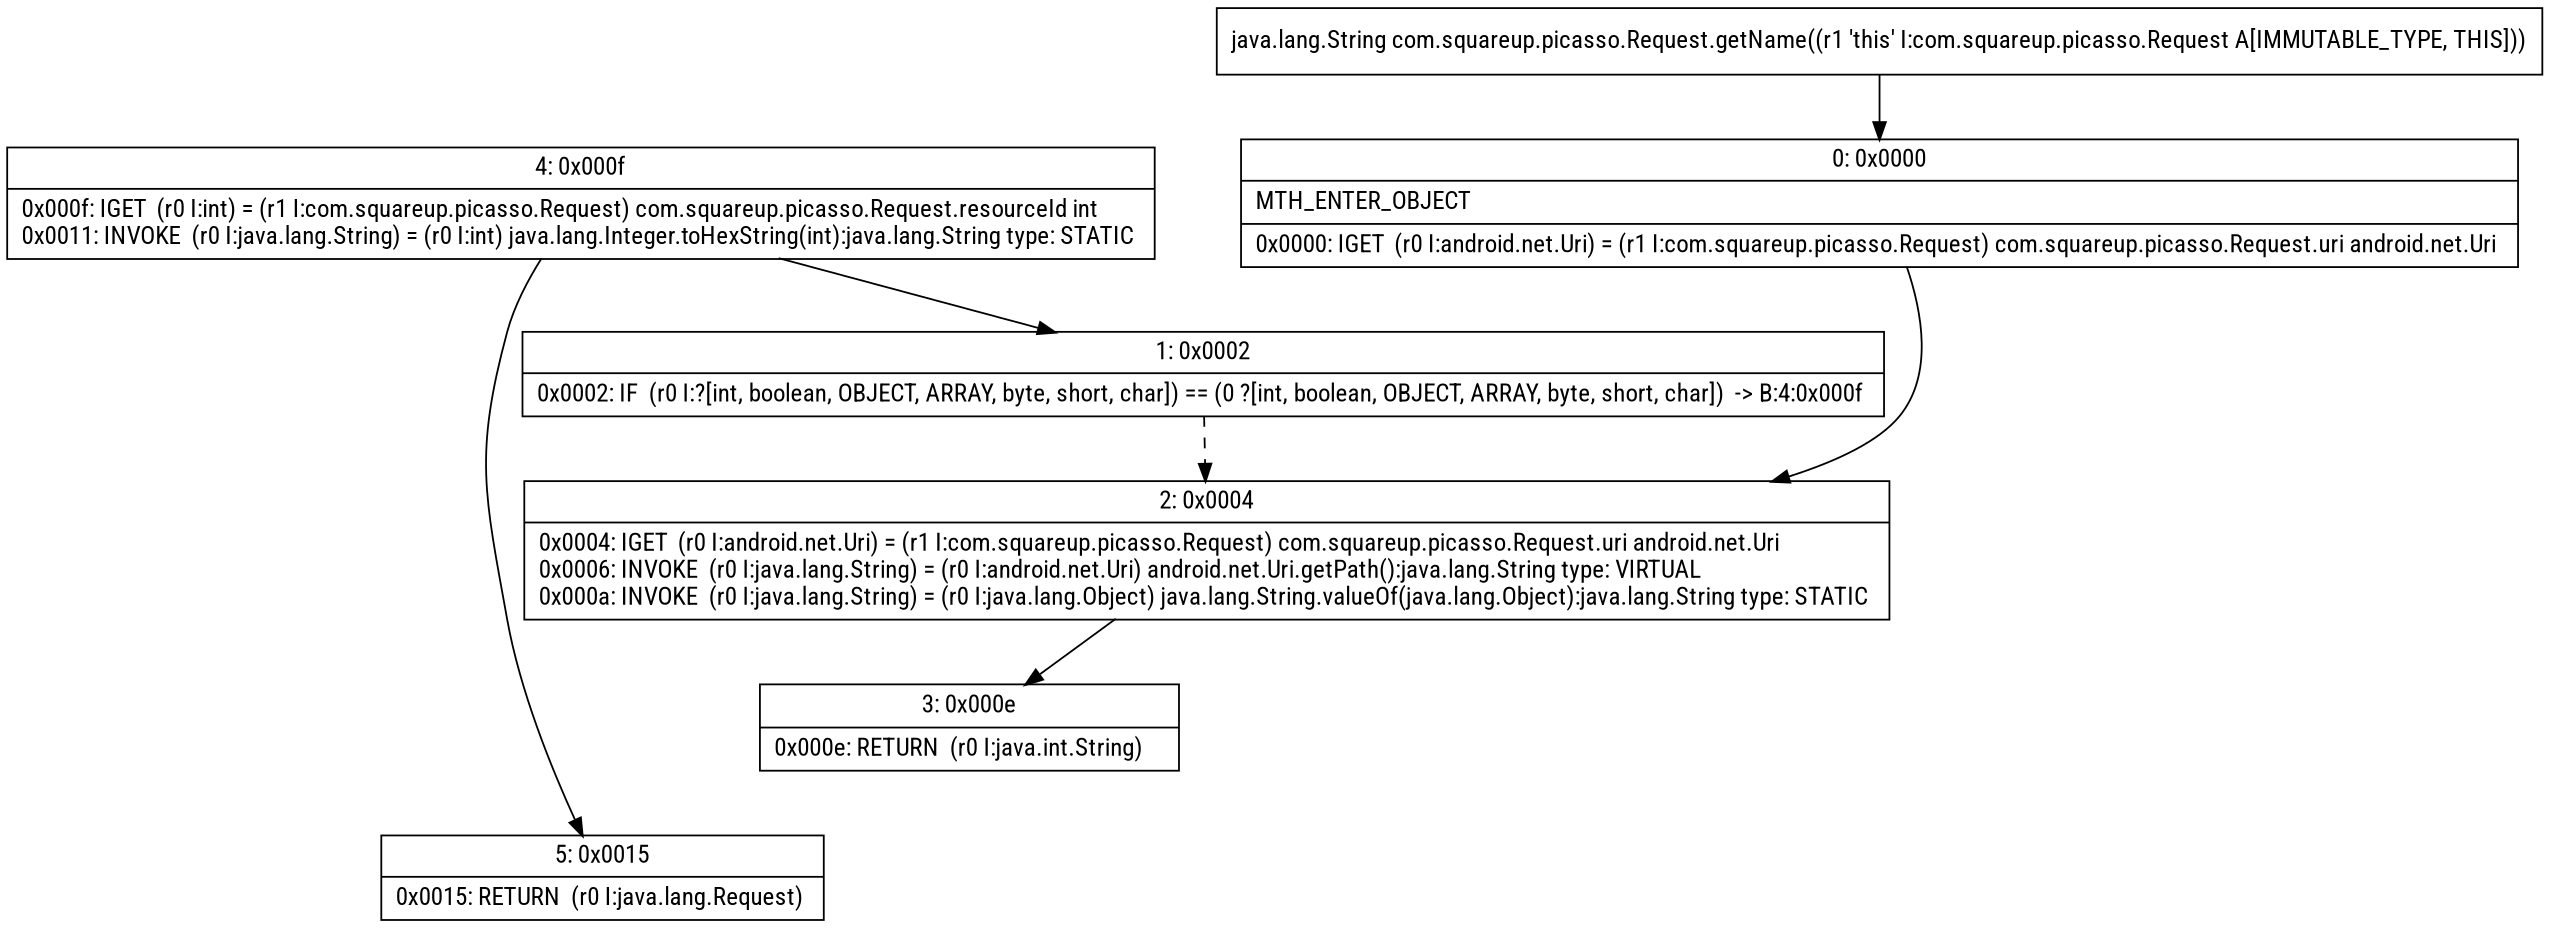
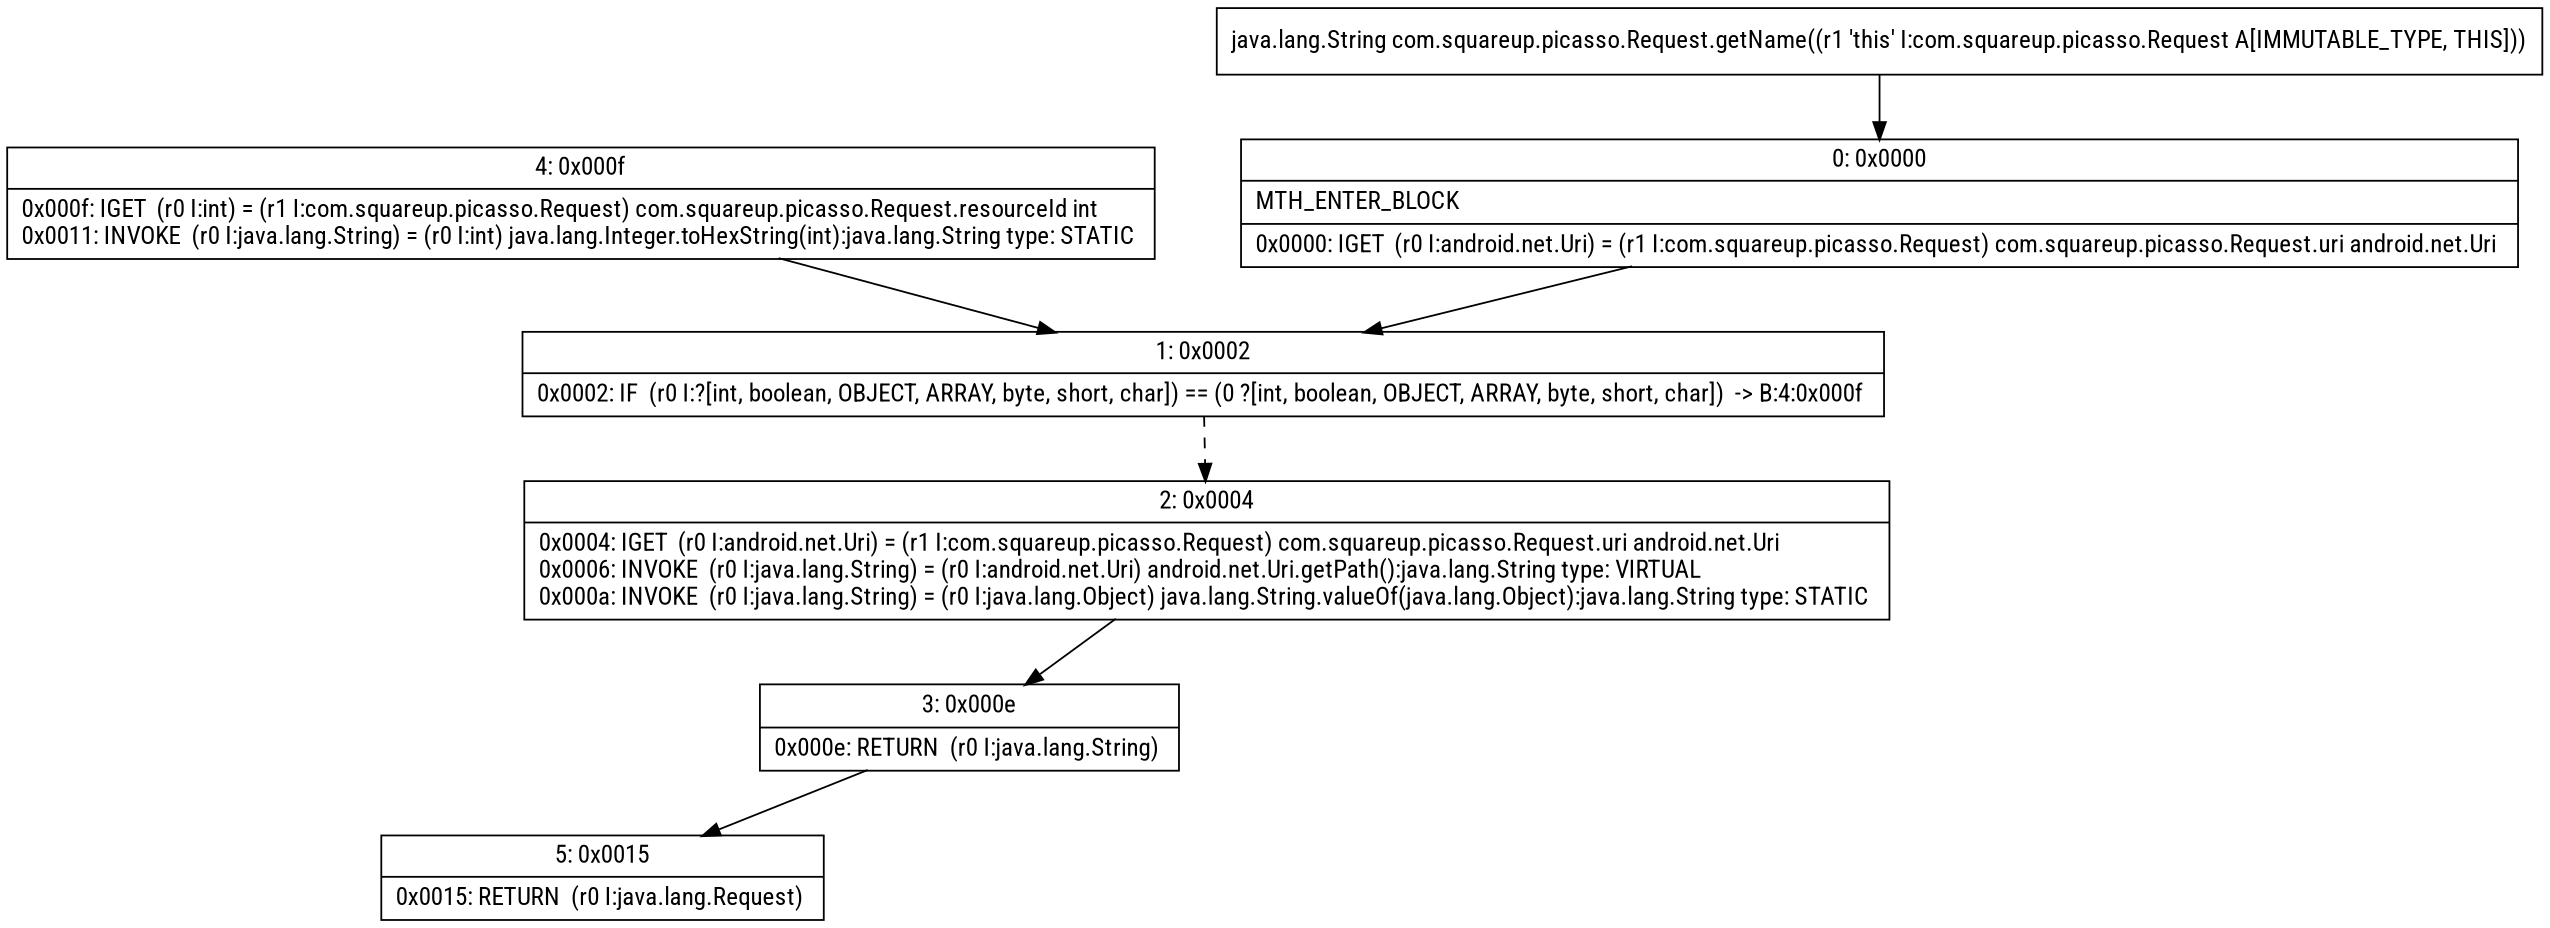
node "0: 0x0000": text "MTH_ENTER_OBJECT" -> "MTH_ENTER_BLOCK"
edge "0: 0x0000" -> "2: 0x0004": now "0: 0x0000" -> "1: 0x0002"
edge "4: 0x000f" -> "5: 0x0015": now "3: 0x000e" -> "5: 0x0015"
node "3: 0x000e": text "0x000e: RETURN  (r0 I:java.int.String)" -> "0x000e: RETURN  (r0 I:java.lang.String)"
